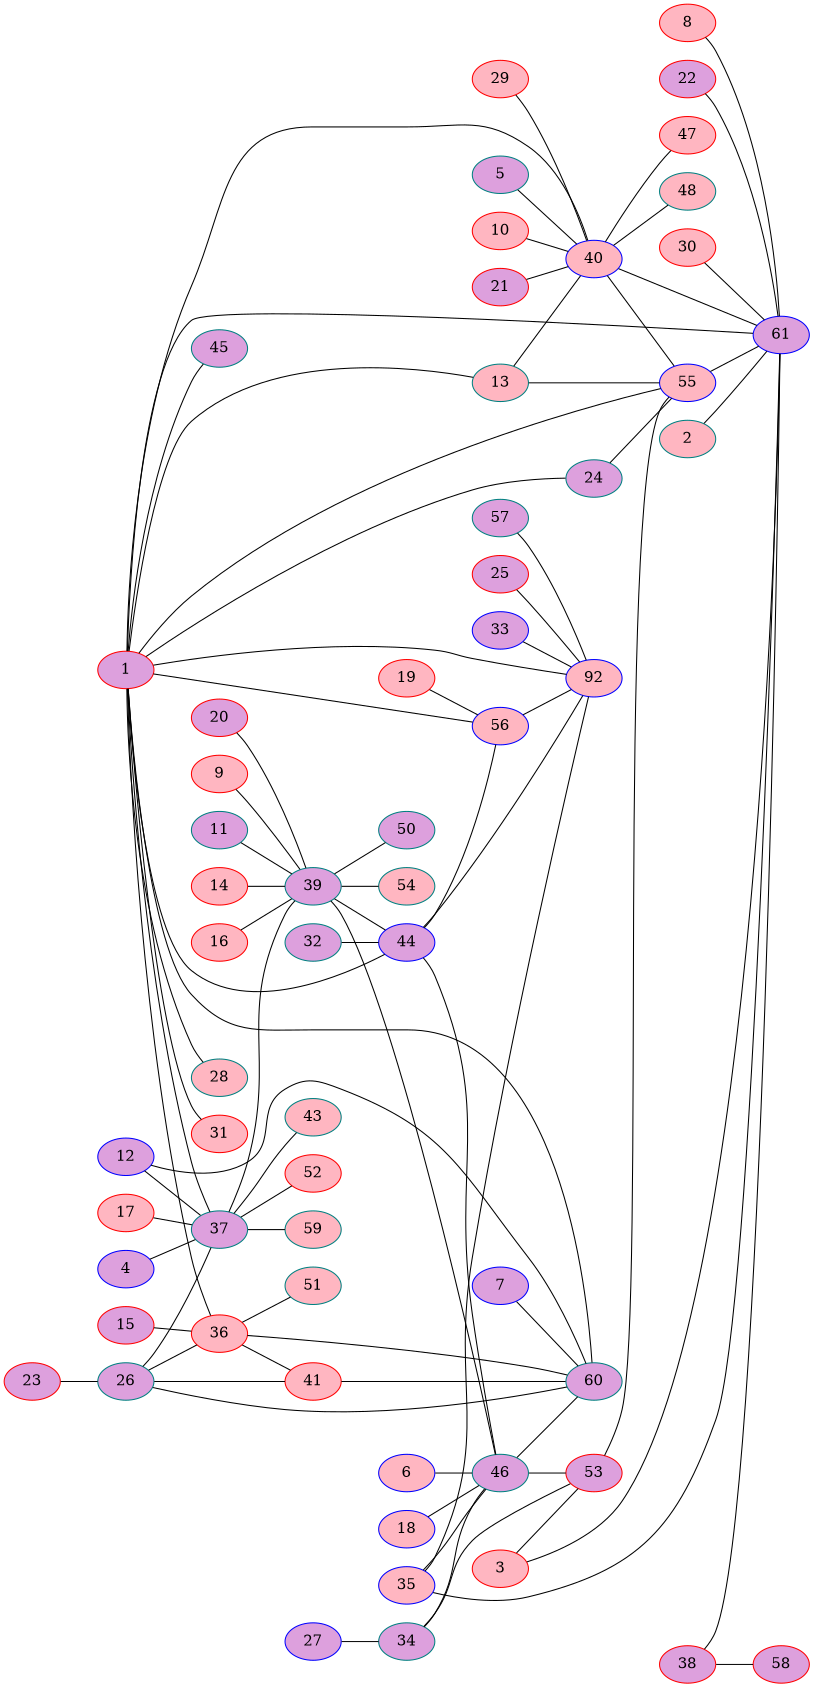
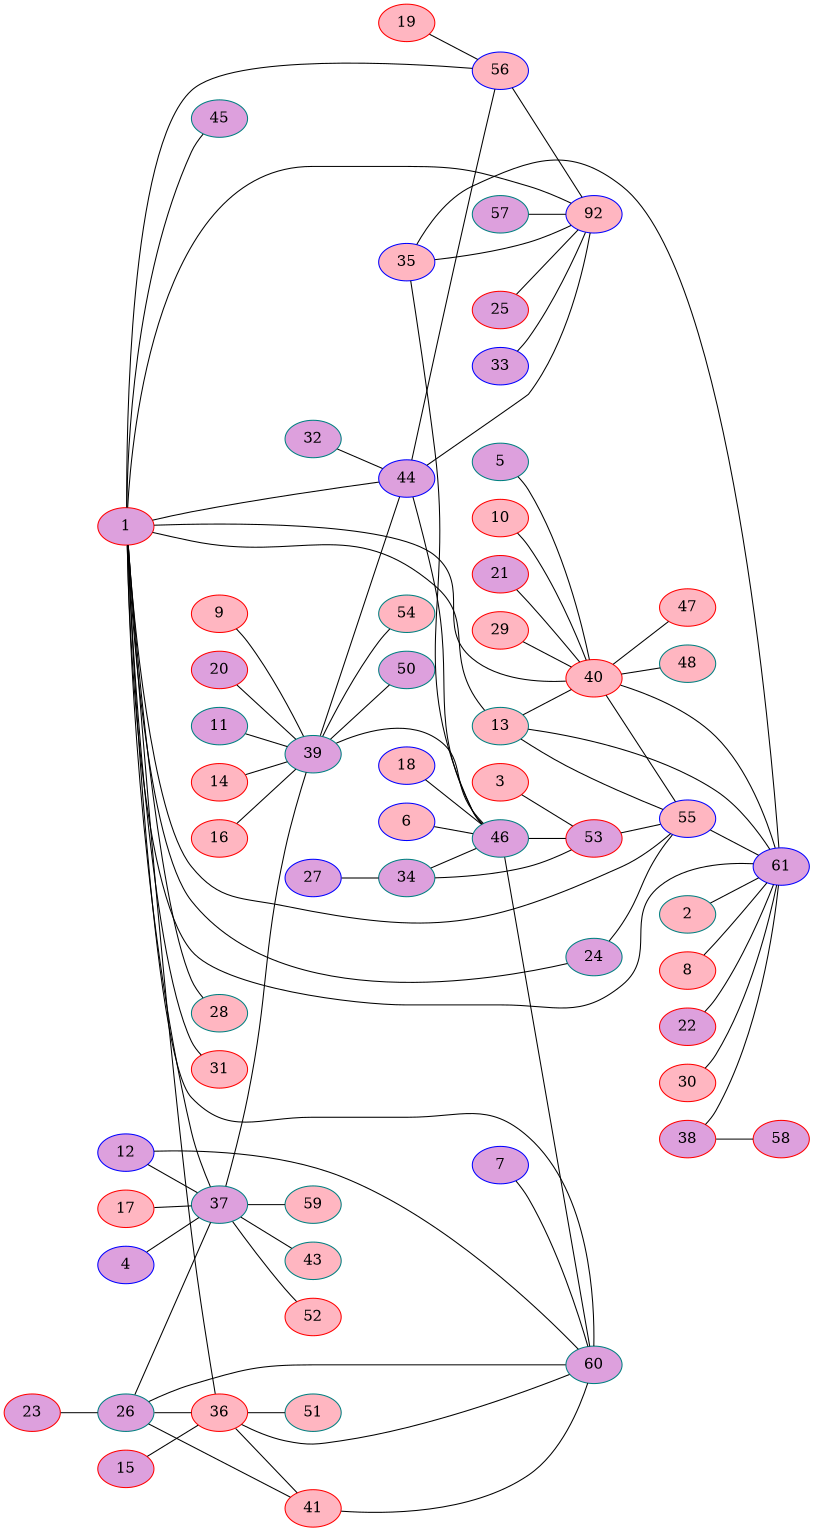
node "40": color blue -> red
edge "61" -- "3": now "61" -- "13"
